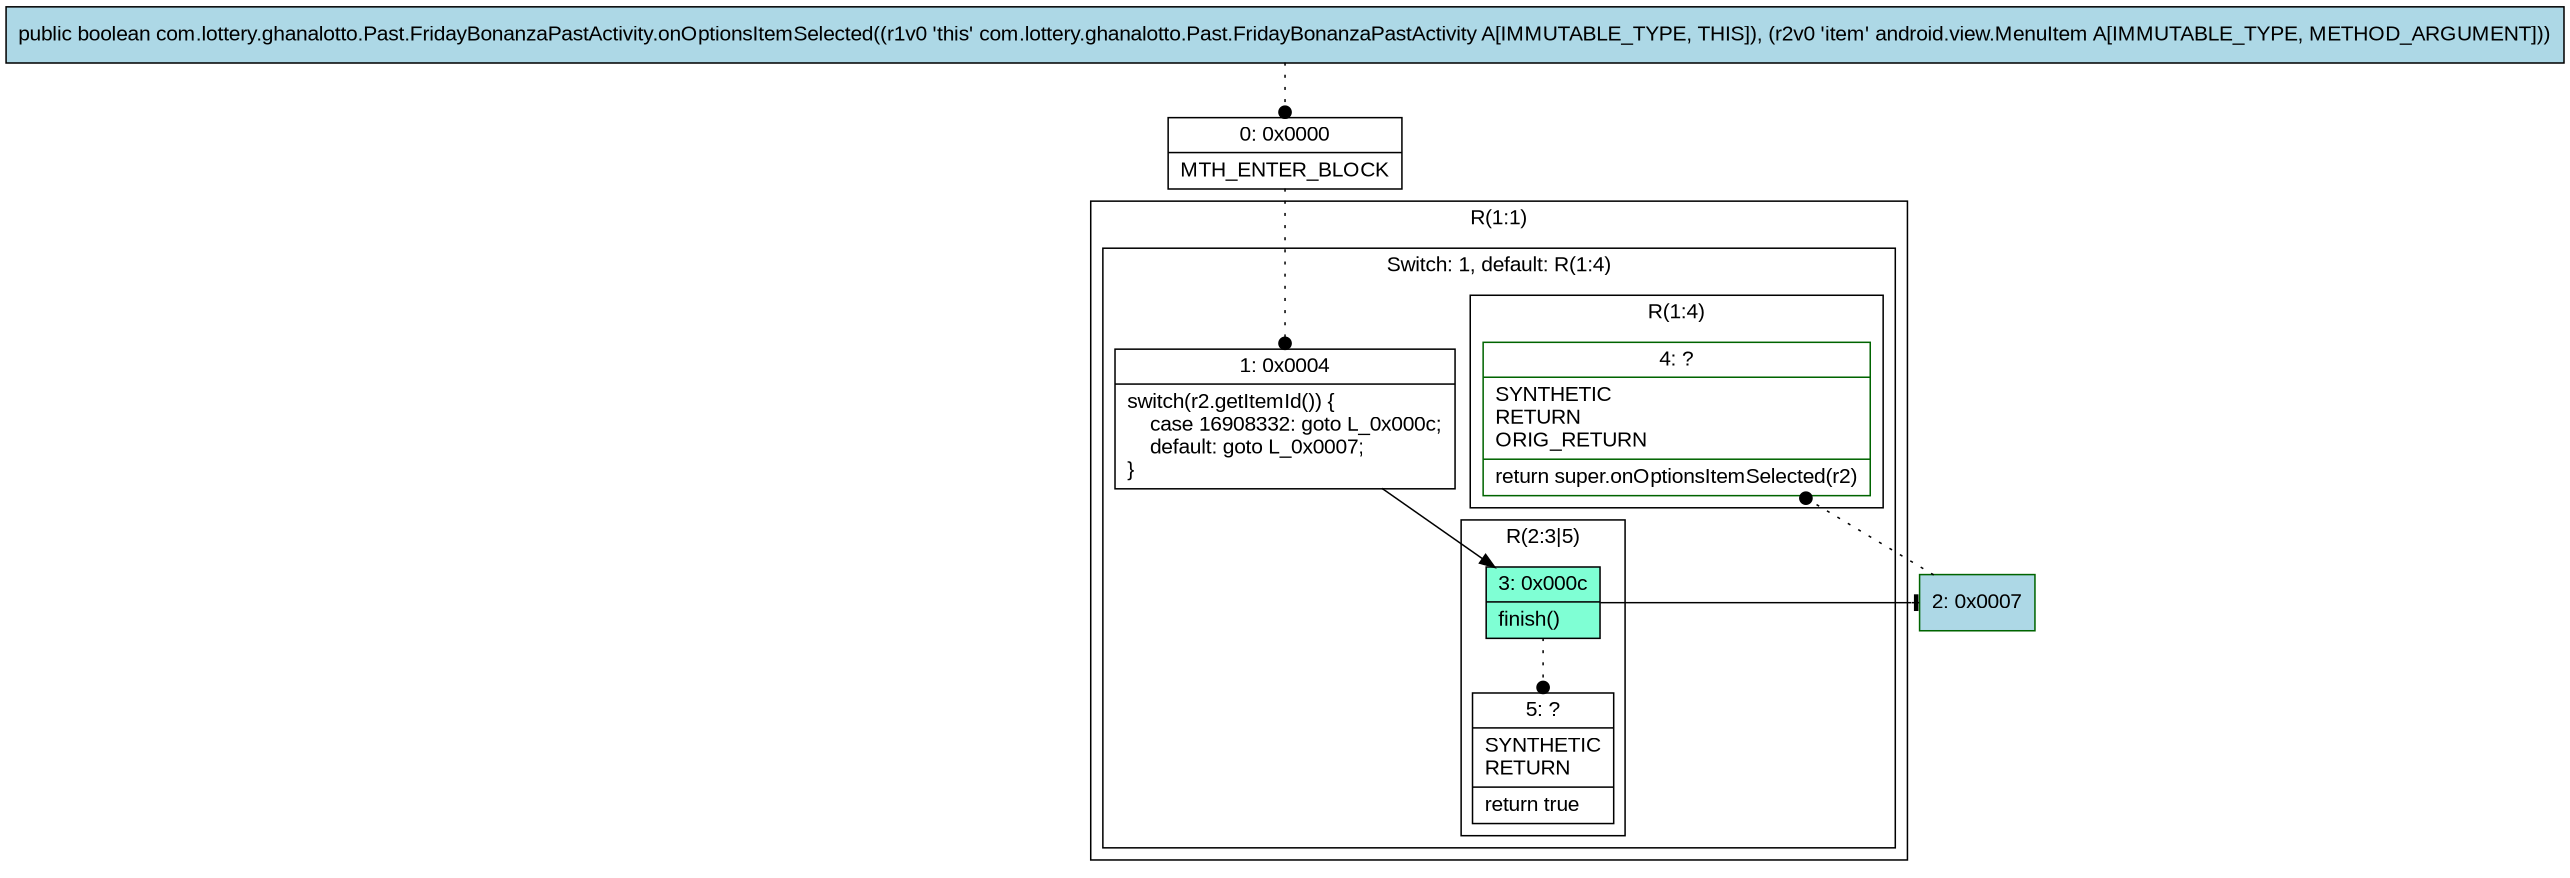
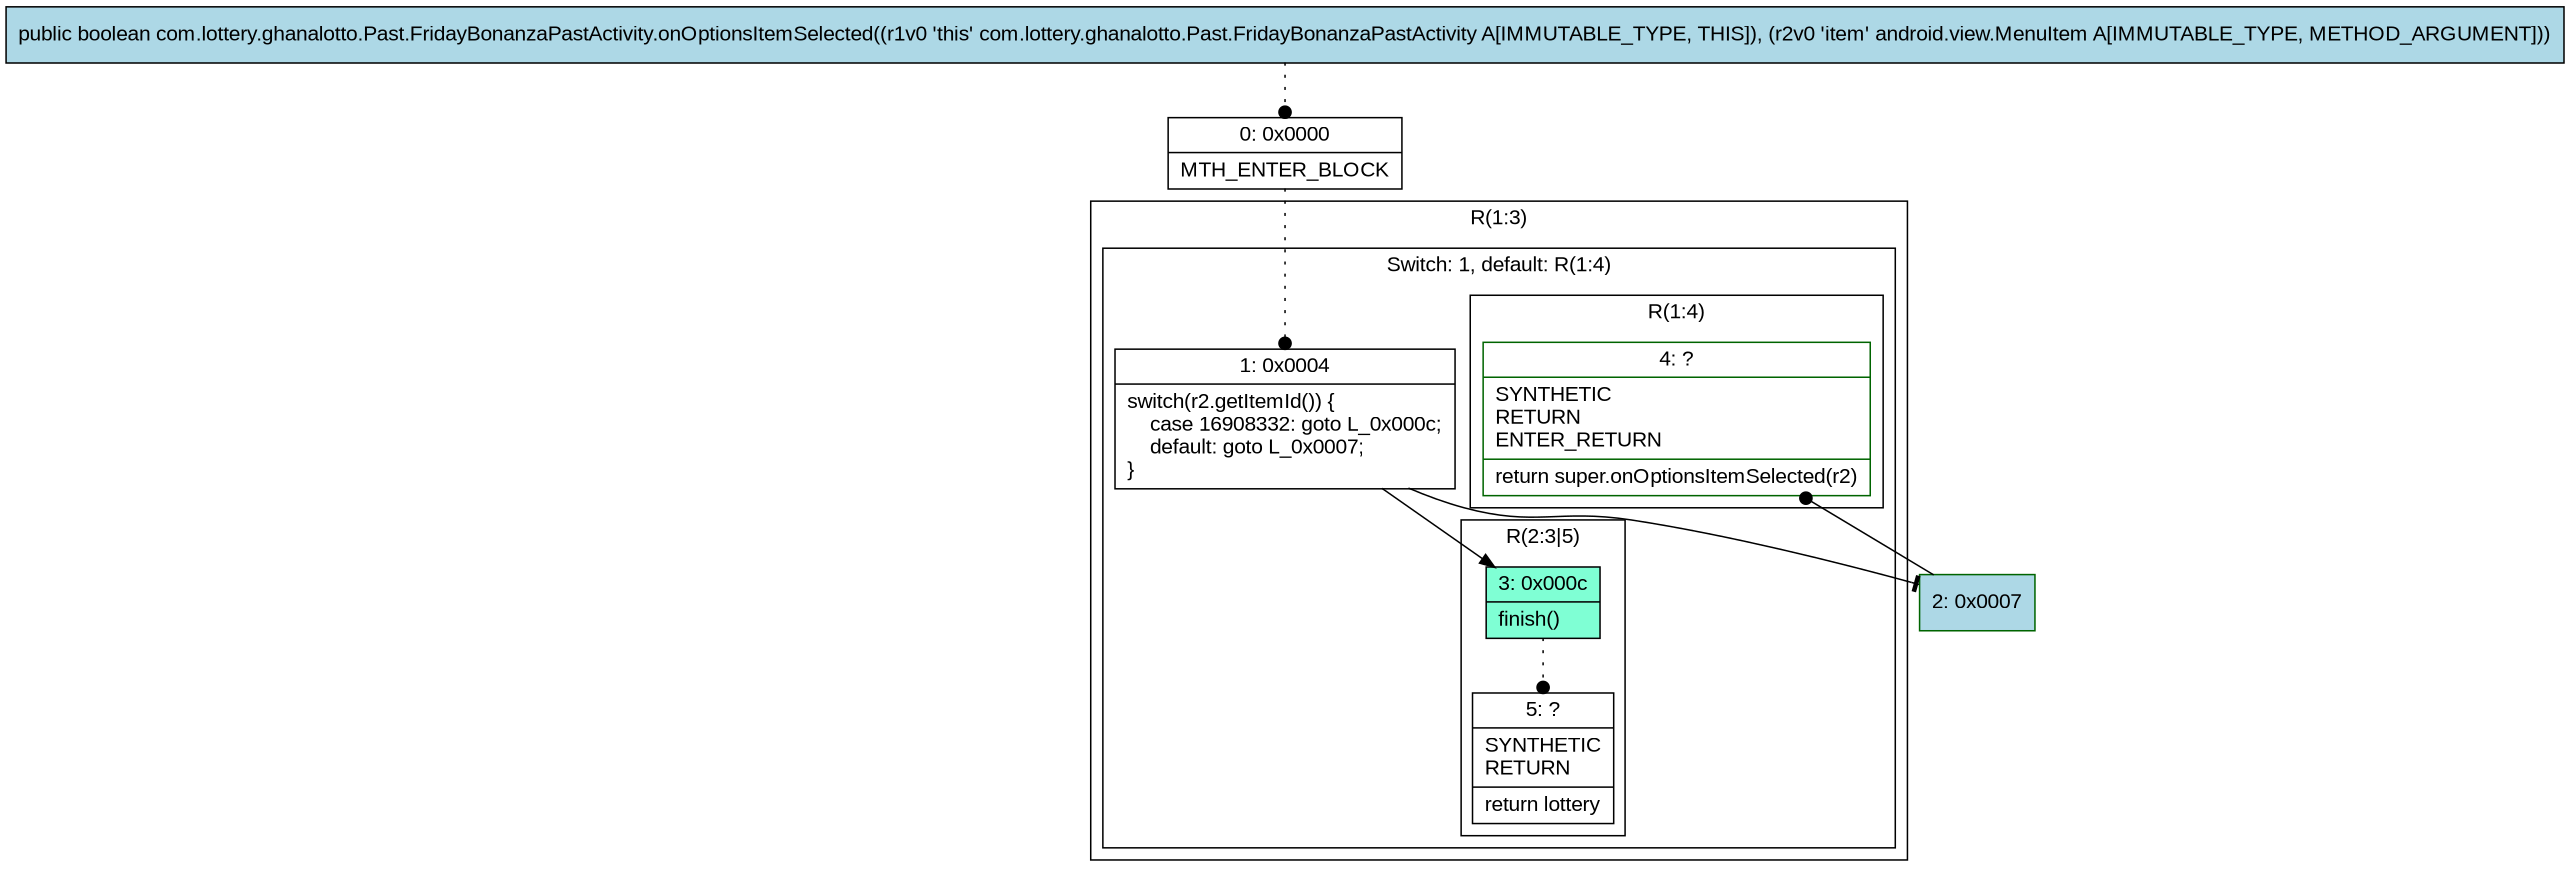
cluster "R(1:1)": label "R(1:1)" -> "R(1:3)"
node "4: ?": text "ORIG_RETURN" -> "ENTER_RETURN"
edge "2: 0x0007" -> "4: ?": style dotted -> solid
edge "3: 0x000c" -> "2: 0x0007": now "1: 0x0004" -> "2: 0x0007"
node "5: ?": text "return true" -> "return lottery"
